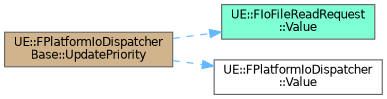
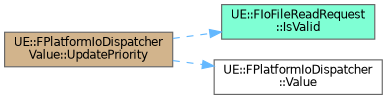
node "UE::FIoFileReadRequest ::Value": label "UE::FIoFileReadRequest ::Value" -> "UE::FIoFileReadRequest ::IsValid"
node "UE::FPlatformIoDispatcher Base::UpdatePriority": label "UE::FPlatformIoDispatcher Base::UpdatePriority" -> "UE::FPlatformIoDispatcher Value::UpdatePriority"
